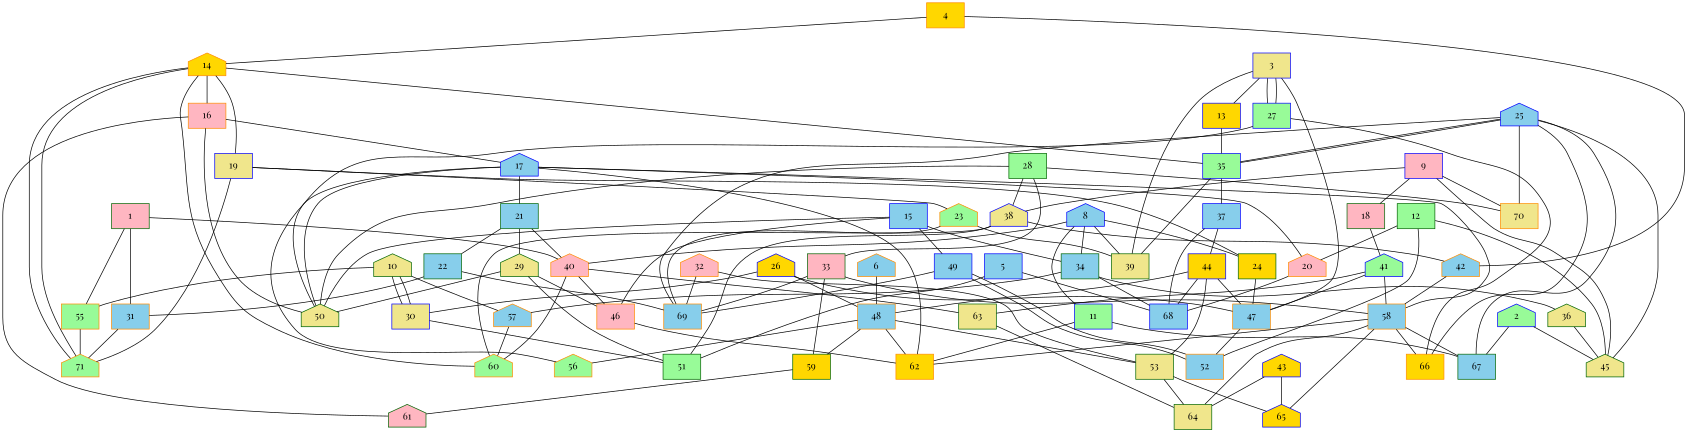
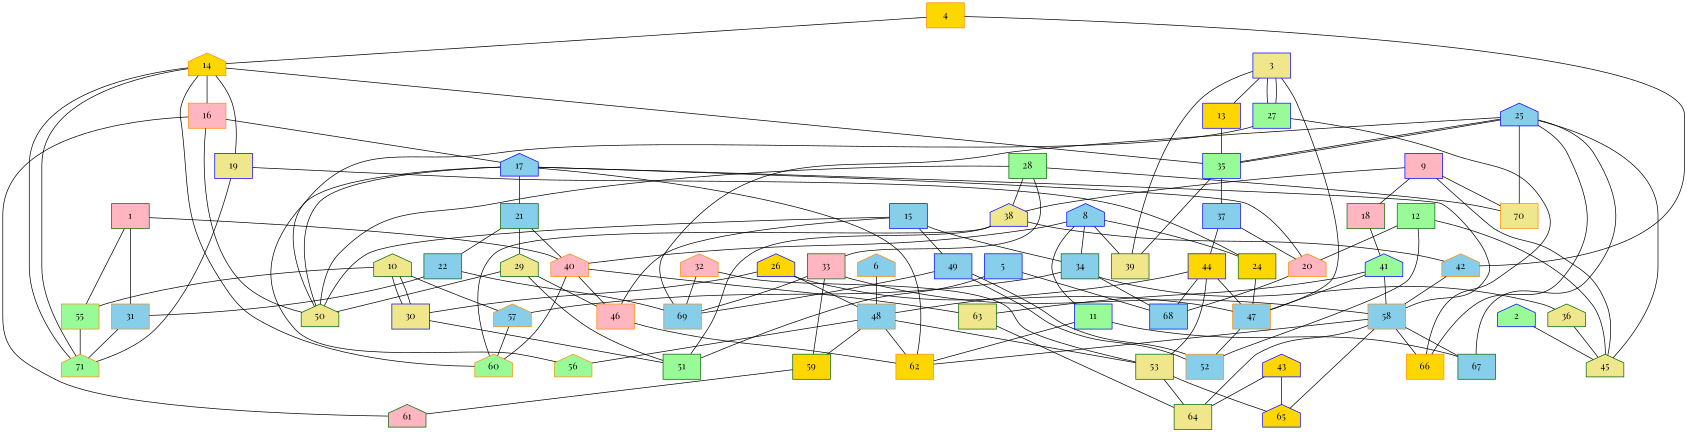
node "23": removed
edge "37" -- "68": now "37" -- "20"
edge "2" -- "67": removed
